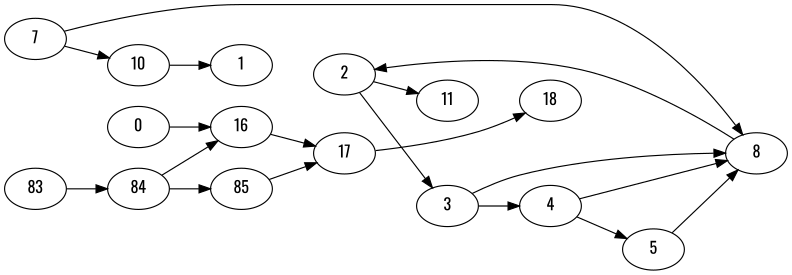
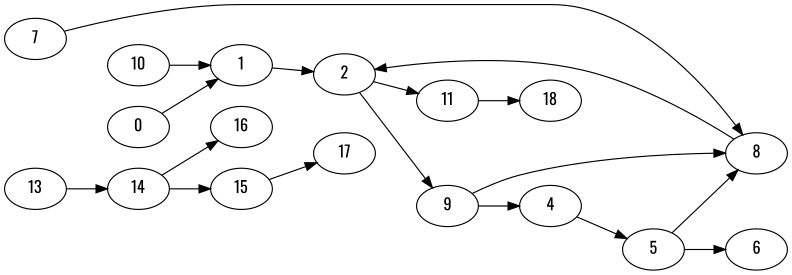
edge "7" -> "10": removed
edge "1" -> "2": added
edge "0" -> "16": now "0" -> "1"
edge "16" -> "17": removed
edge "17" -> "18": now "11" -> "18"
edge "4" -> "8": removed
node "83": label "83" -> "13"
node "84": label "84" -> "14"
node "85": label "85" -> "15"
node "3": label "3" -> "9"
node "6": added
